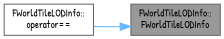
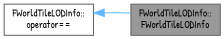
edge "FWorldTileLODInfo:: operator==" -> "FWorldTileLODInfo:: FWorldTileLODInfo": reversed
